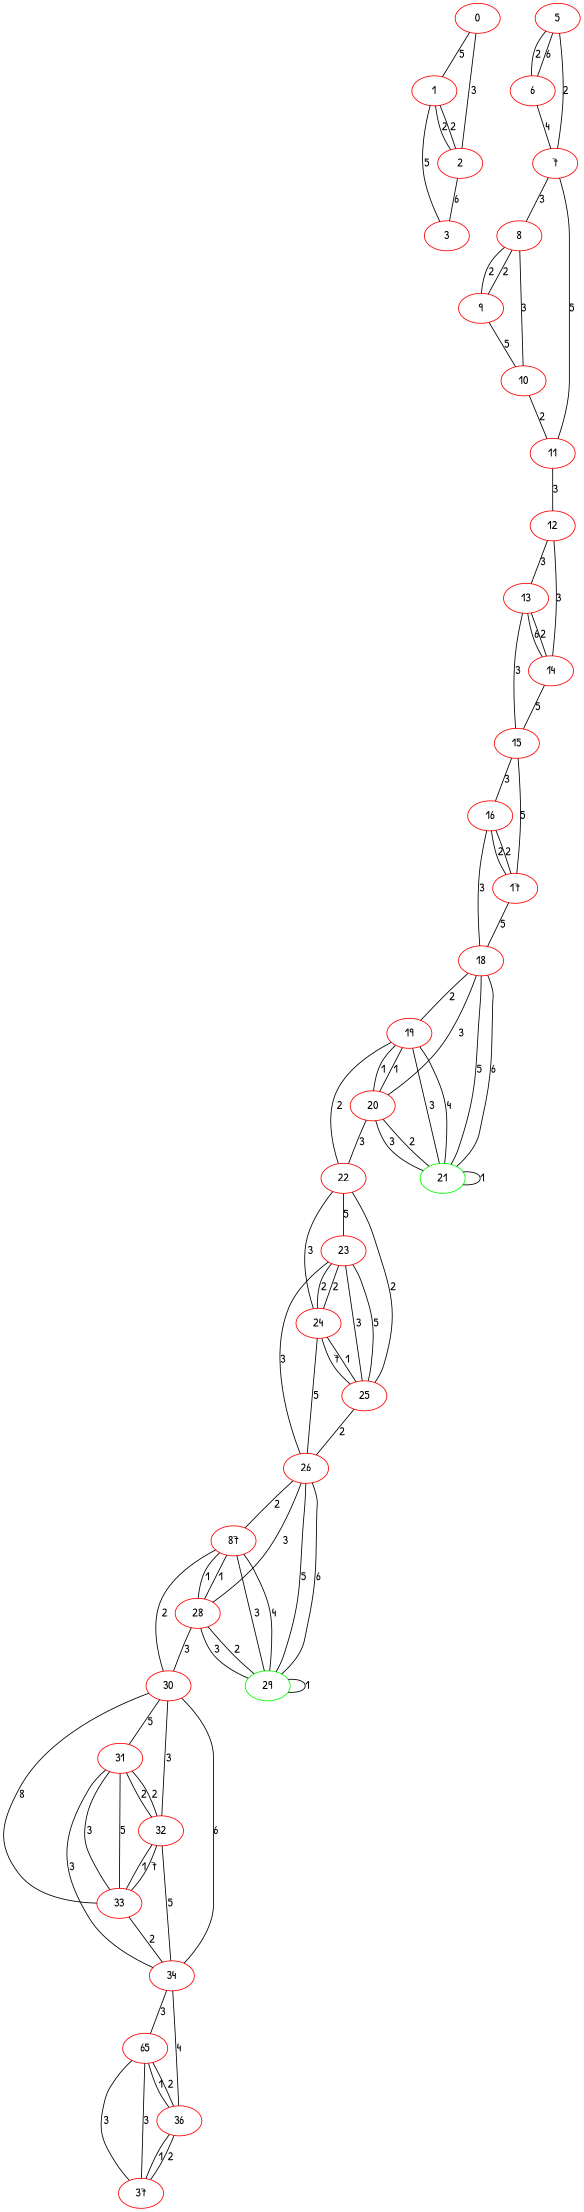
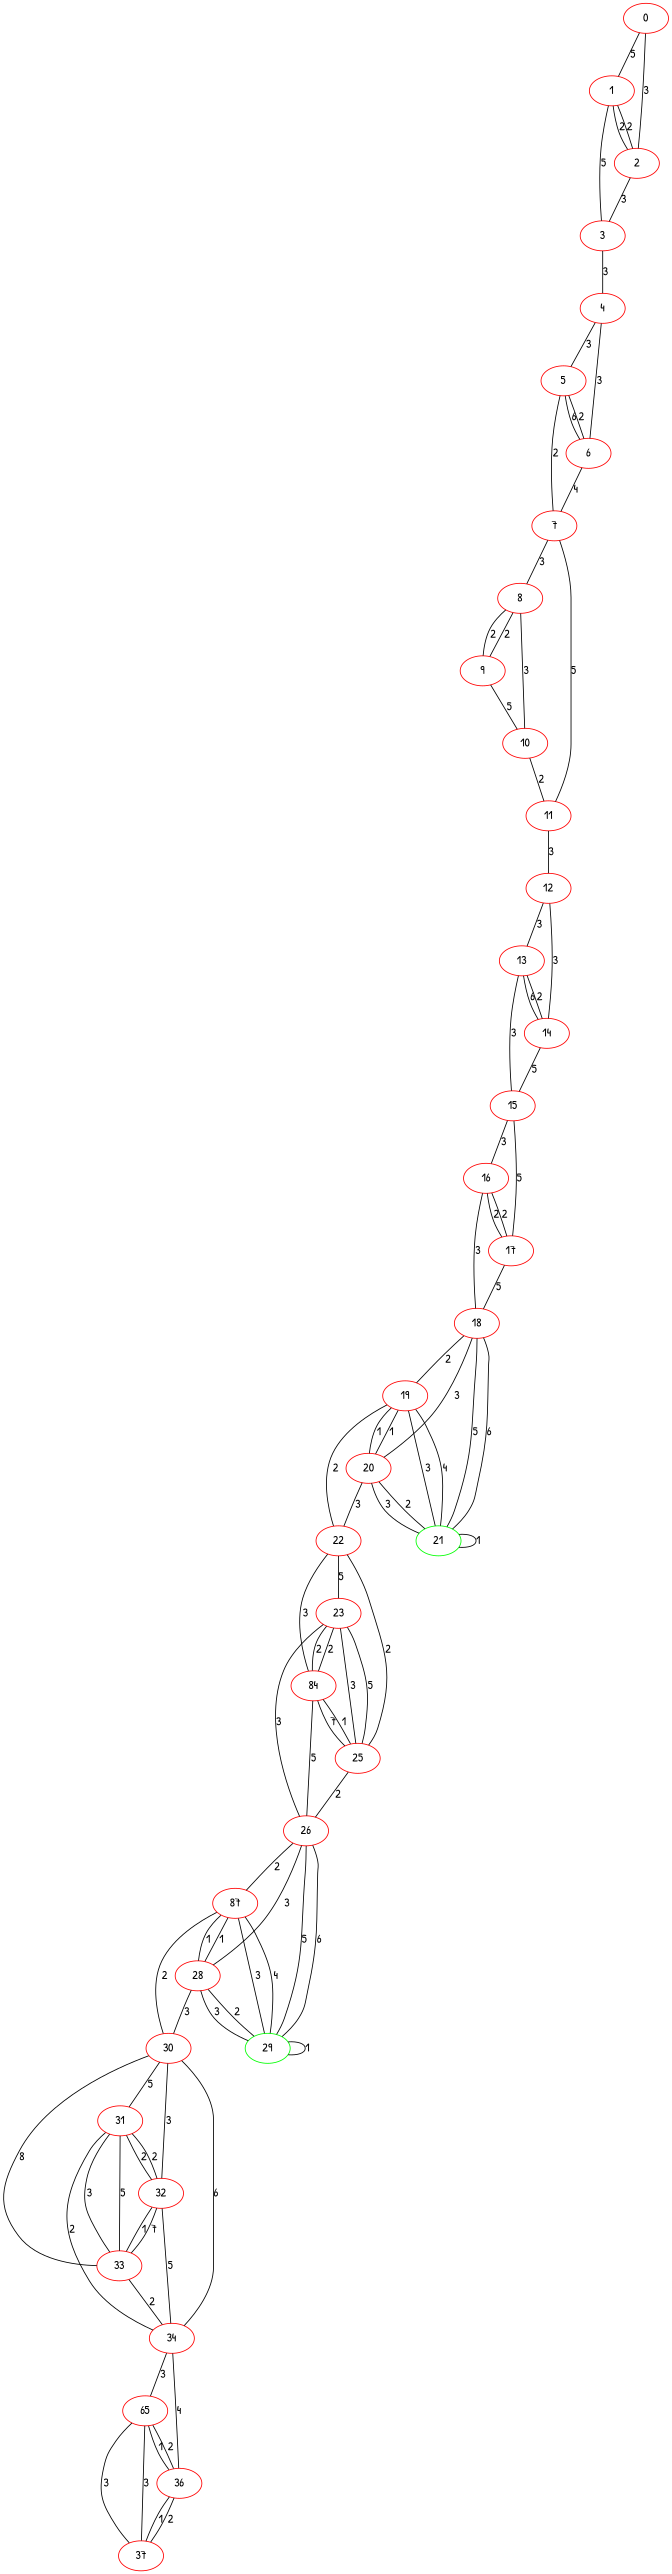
edge "2" -- "3": label "6" -> "3"
node "4": added
node "24": label "24" -> "84"
edge "31" -- "34": label "3" -> "2"
